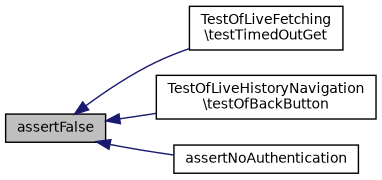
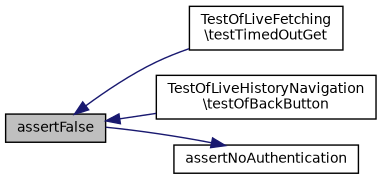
edge "assertNoAuthentication" -> "assertFalse": reversed
